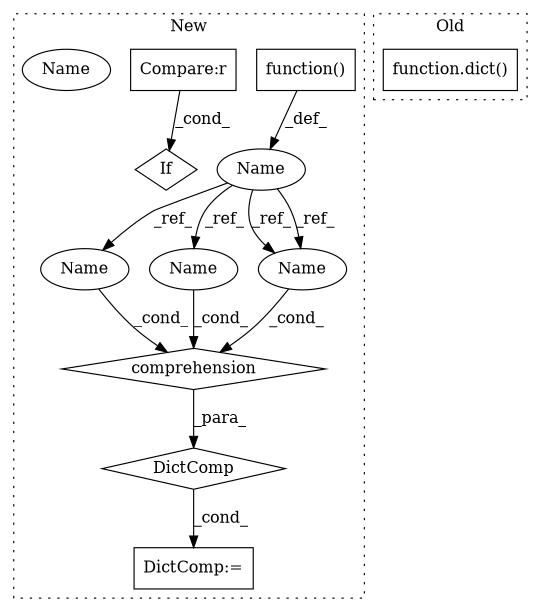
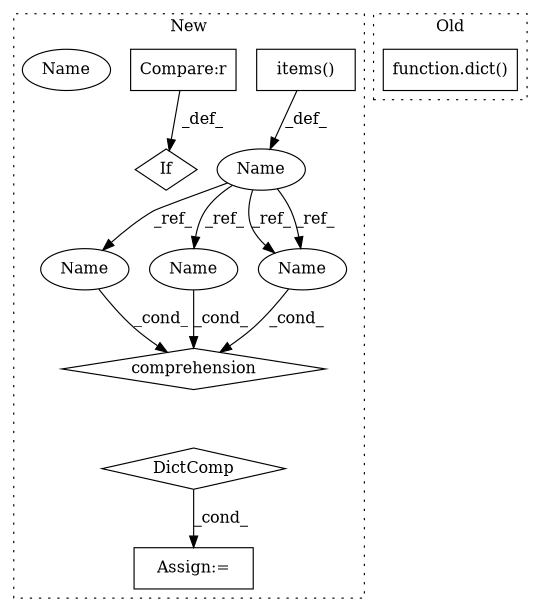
node "function()": label "function()" -> "items()"
edge "Compare:r" -> "If": label "_cond_" -> "_def_"
edge "comprehension" -> "DictComp": removed, label "_para_"
node "DictComp:=": label "DictComp:=" -> "Assign:="
